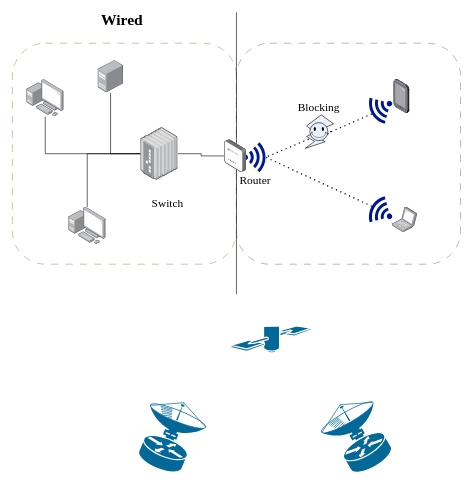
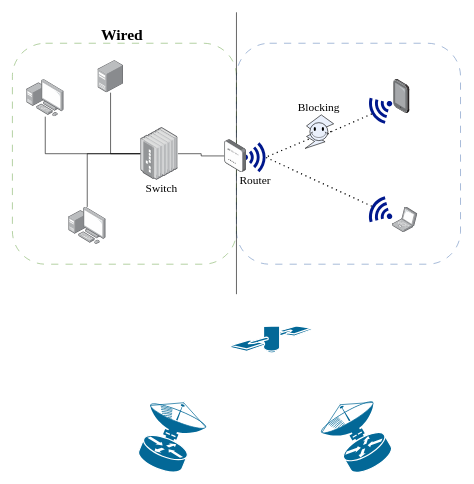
node "Wired": moved (122, 19) -> (122, 34)
node "Switch": moved (167, 202) -> (161, 187)
